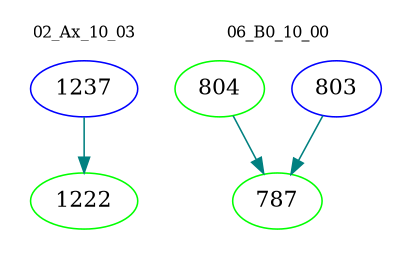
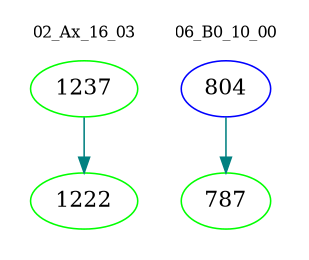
cluster "02_Ax_10_03": label "02_Ax_10_03" -> "02_Ax_16_03"
node "1237": color blue -> green
node "804": color green -> blue
node "803": removed
